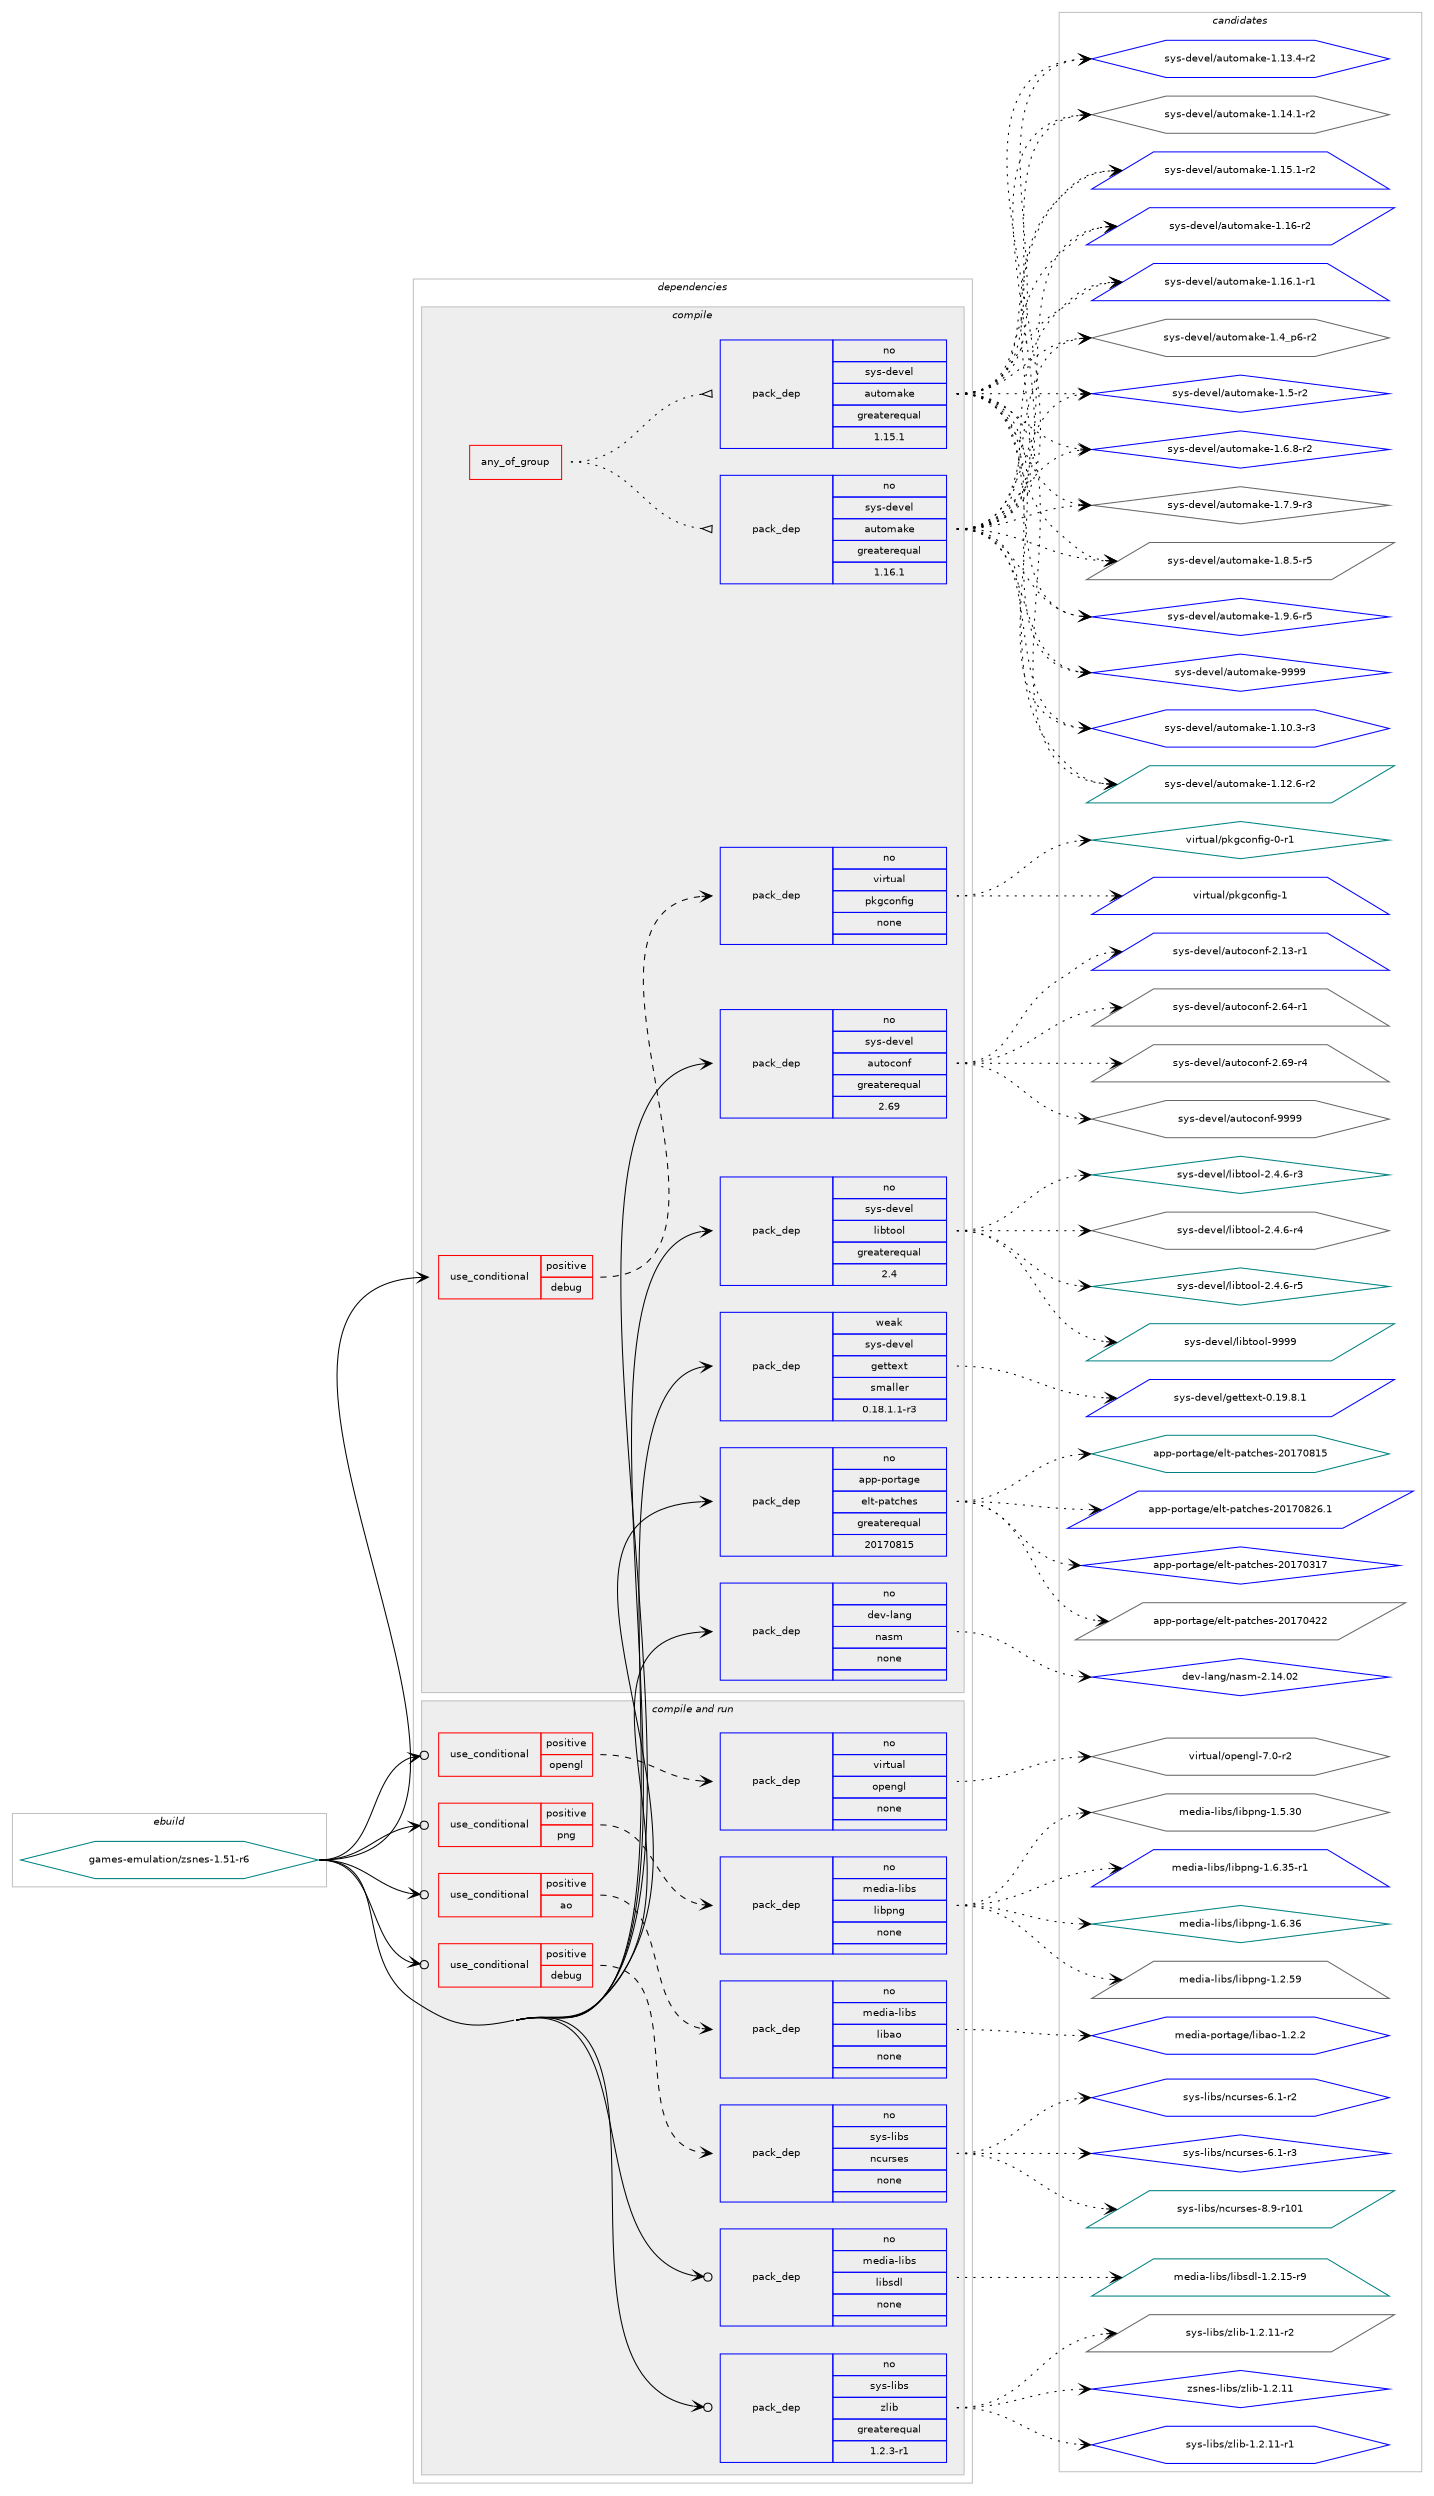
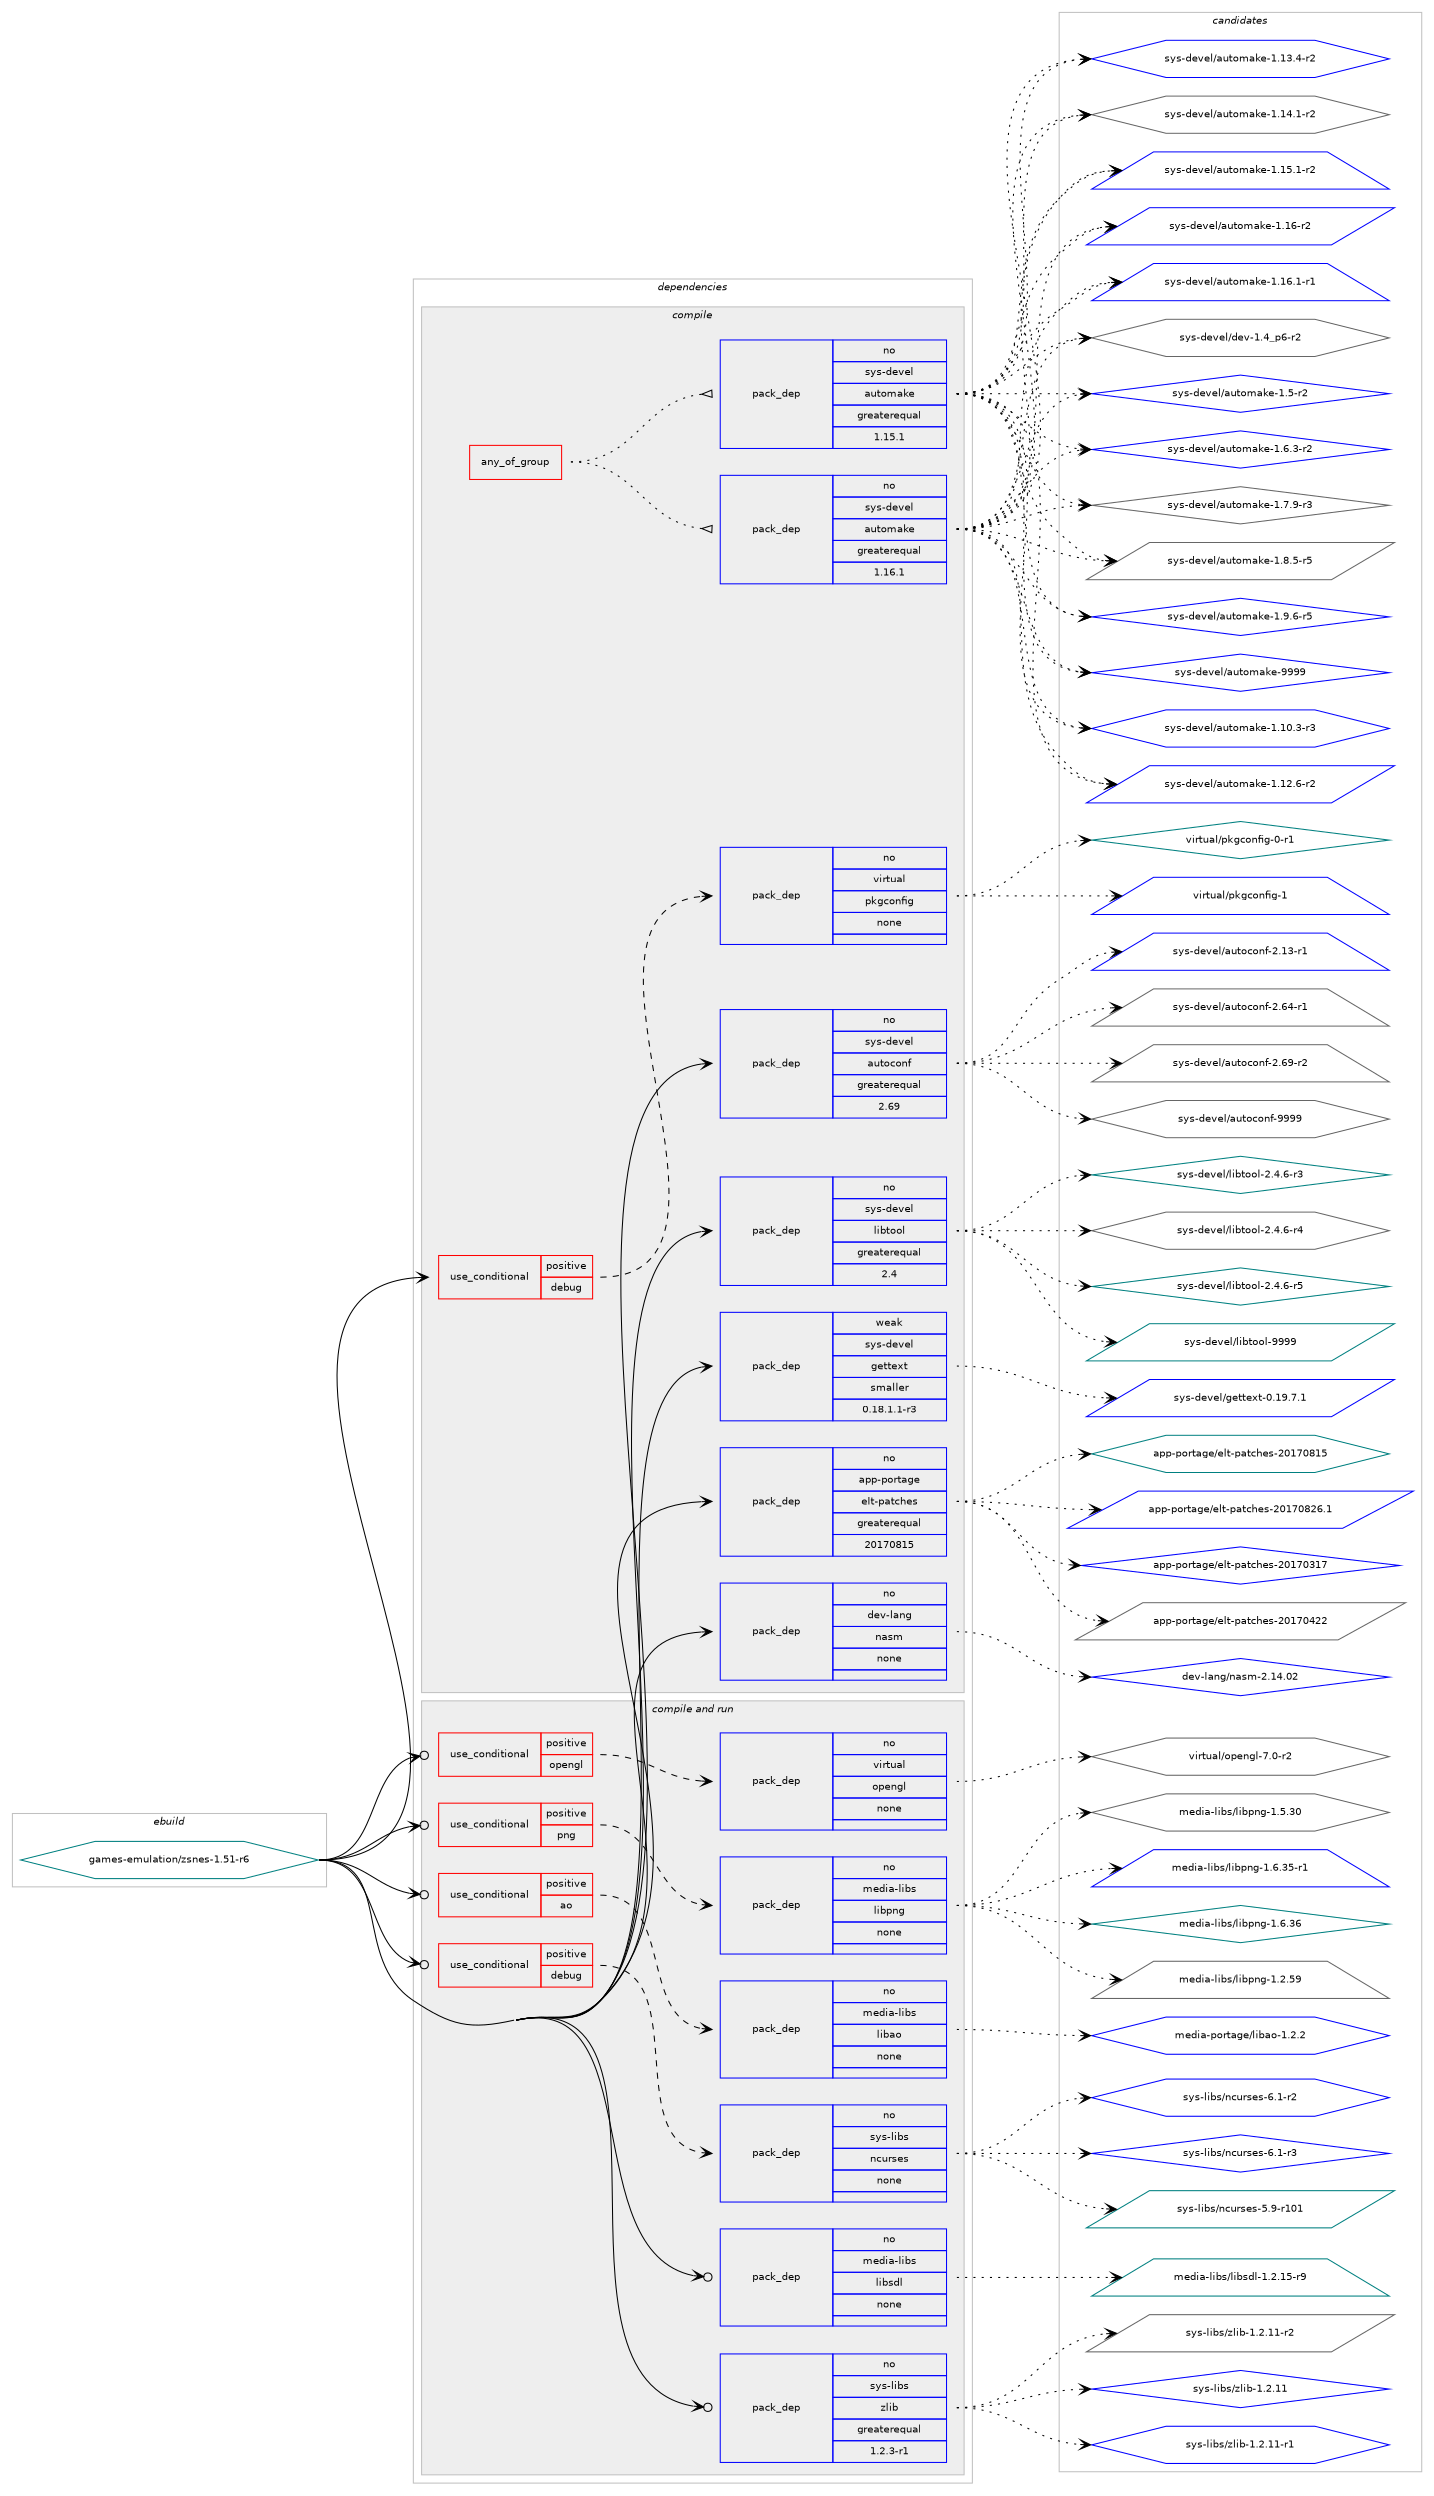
node "sys-devel/automake-1.4_p6-r2": label "sys-devel/automake-1.4_p6-r2" -> "sys-devel/dev-1.4_p6-r2"
node "sys-devel/automake-1.6.8-r2": label "sys-devel/automake-1.6.8-r2" -> "sys-devel/automake-1.6.3-r2"
node "sys-devel/automake-1.12.6-r2": color teal -> blue
node "sys-devel/autoconf-2.69-r4": label "sys-devel/autoconf-2.69-r4" -> "sys-devel/autoconf-2.69-r2"
node "sys-devel/gettext-0.19.8.1": label "sys-devel/gettext-0.19.8.1" -> "sys-devel/gettext-0.19.7.1"
node "sys-libs/ncurses-8.9-r101": label "sys-libs/ncurses-8.9-r101" -> "sys-libs/ncurses-5.9-r101"
node "zsnes-libs/zlib-1.2.11": label "zsnes-libs/zlib-1.2.11" -> "sys-libs/zlib-1.2.11"
